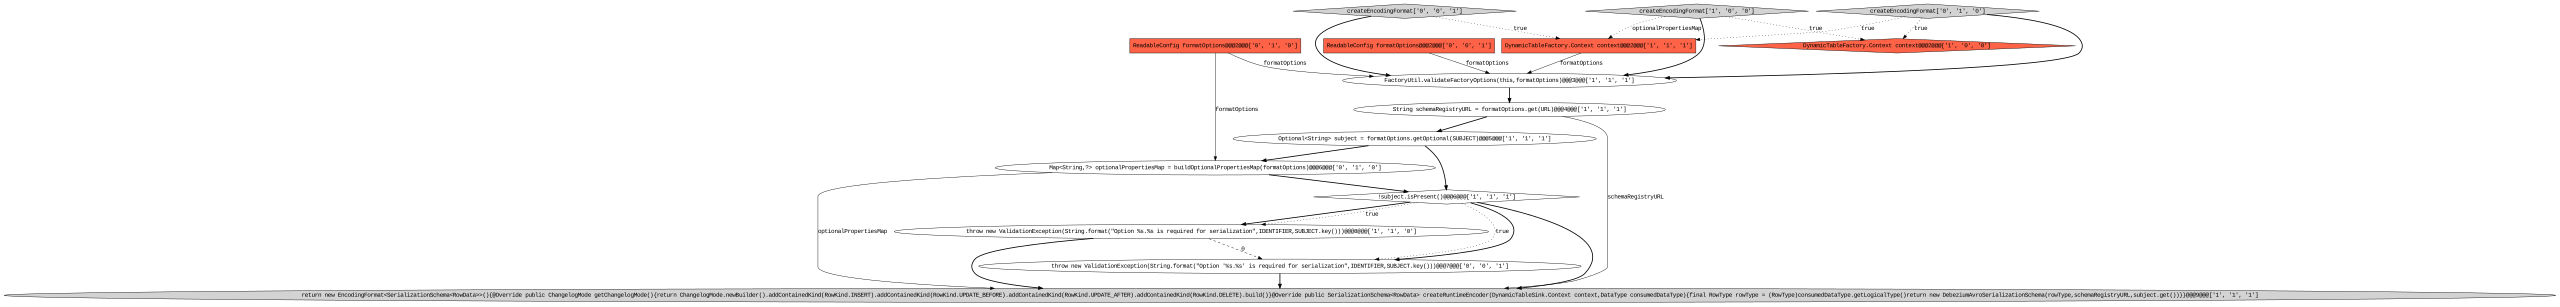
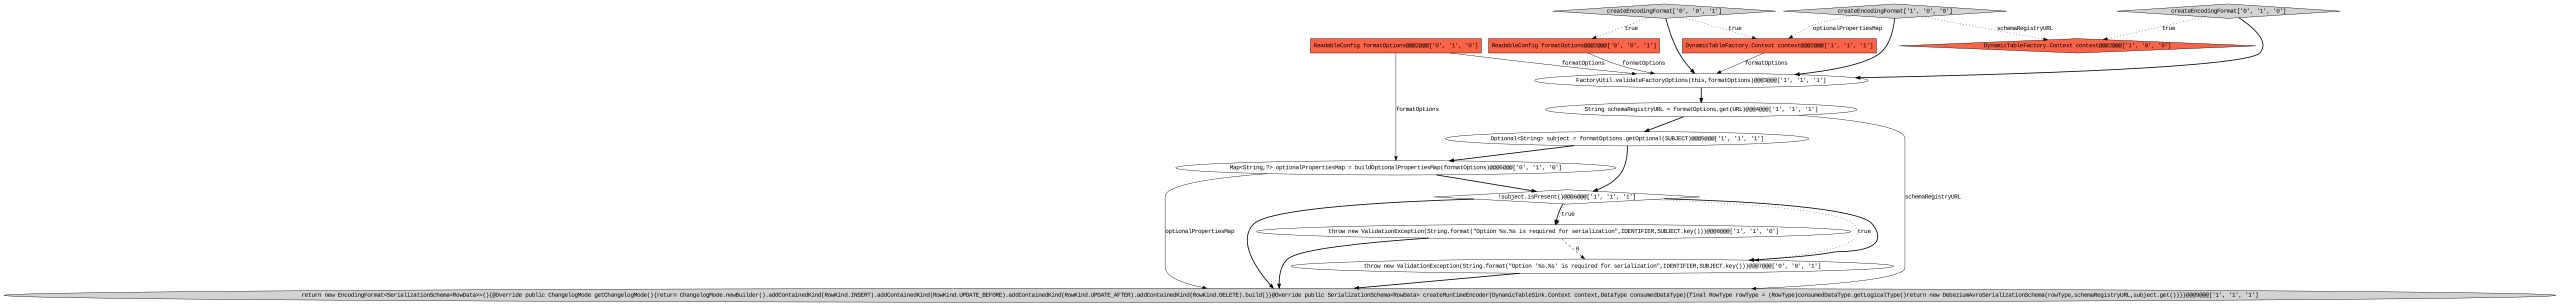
edge "createEncodingFormat['0', '0', '1']" -> "ReadableConfig formatOptions@@@2@@@['0', '0', '1']": added, label "true"
edge "createEncodingFormat['1', '0', '0']" -> "DynamicTableFactory.Context context@@@2@@@['1', '0', '0']": label "true" -> "schemaRegistryURL"
edge "createEncodingFormat['0', '1', '0']" -> "DynamicTableFactory.Context context@@@2@@@['1', '1', '1']": removed, label "true"
